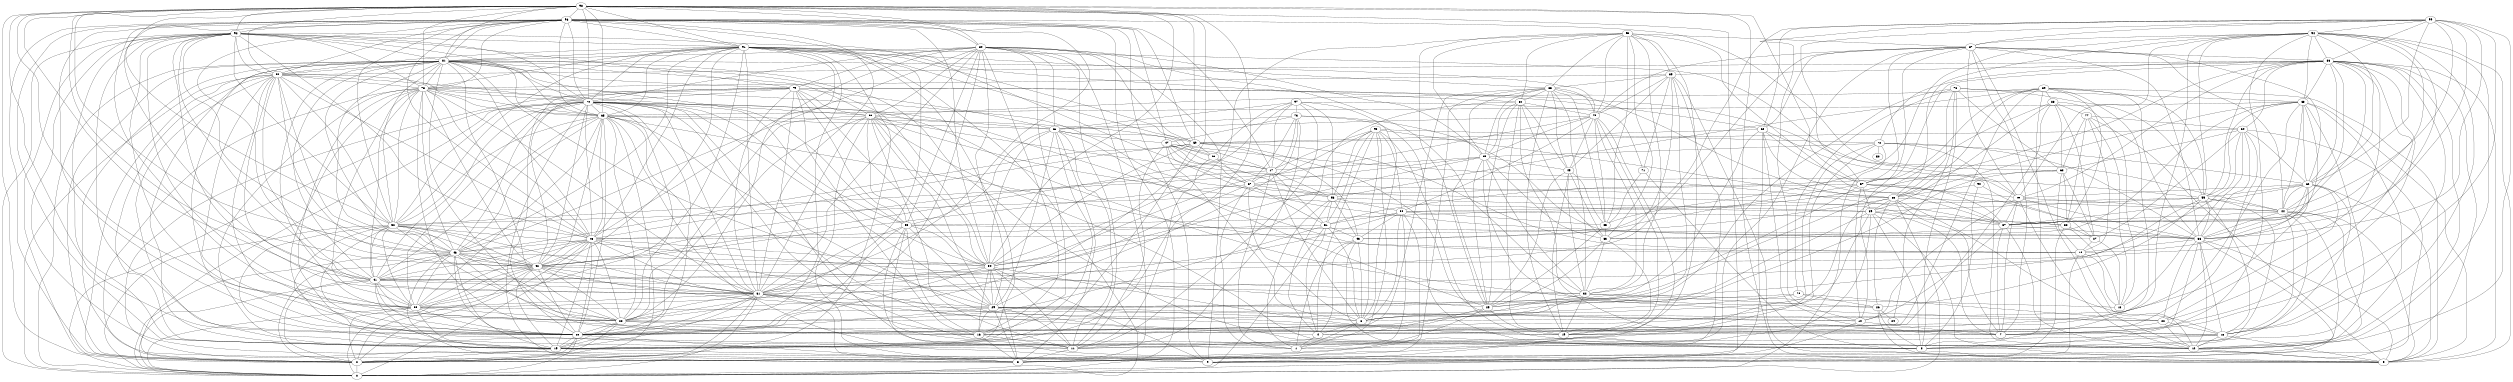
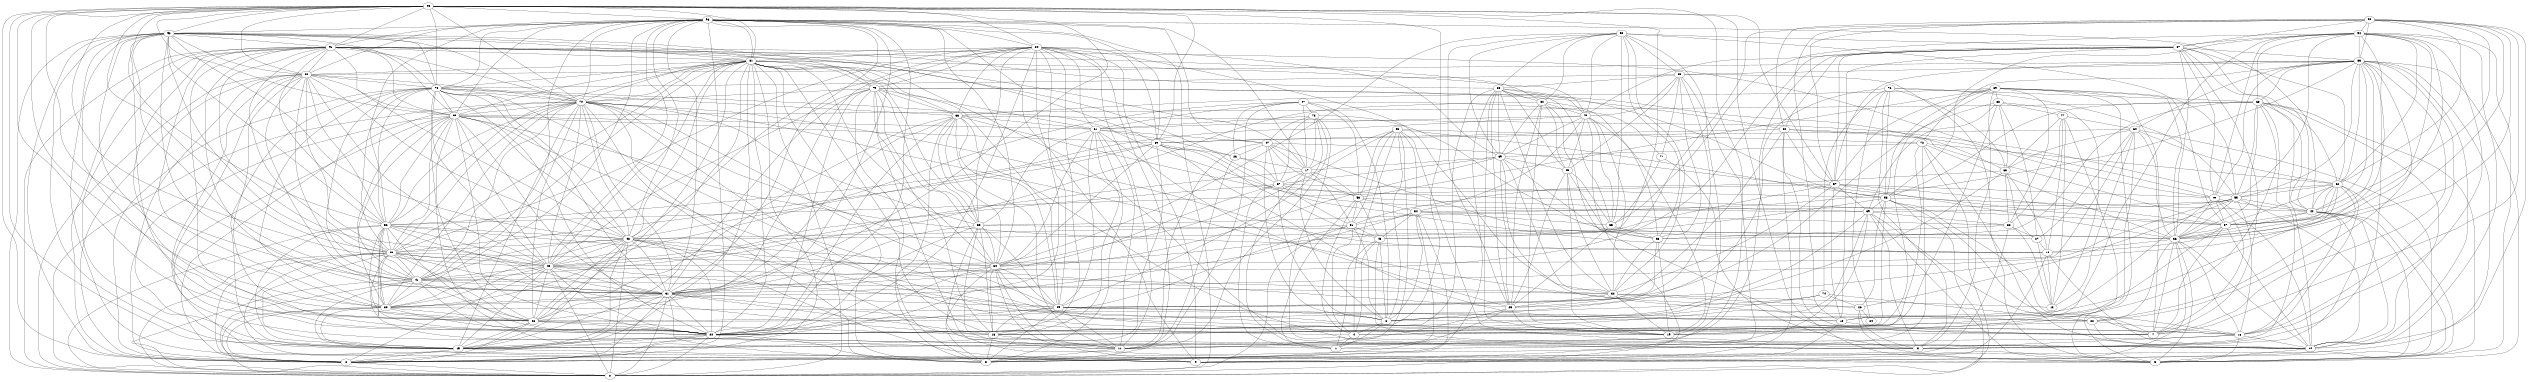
node "50": removed
node "90": removed
edge "9" -> "48": added
